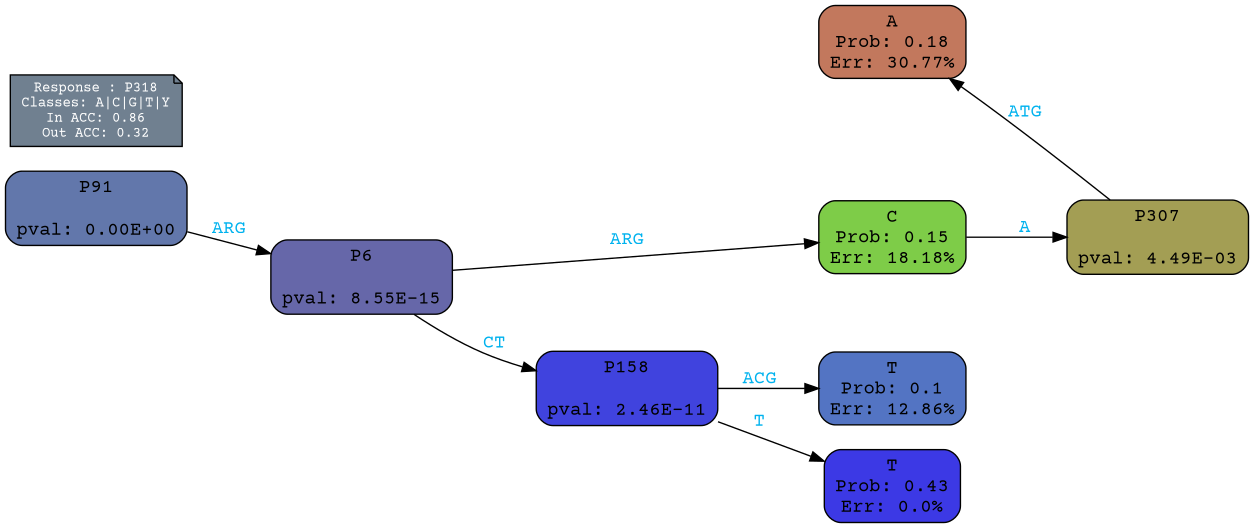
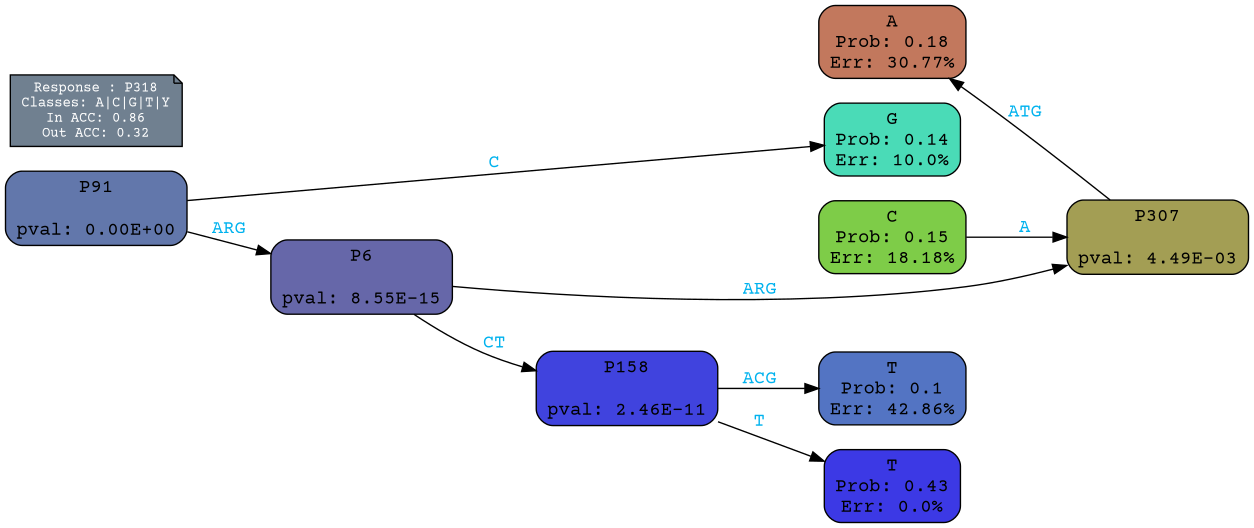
node "G Prob: 0.14 Err: 10.0%": added
edge "P6 pval: 8.55E-15" -> "C Prob: 0.15 Err: 18.18%": now "P6 pval: 8.55E-15" -> "P307 pval: 4.49E-03"
node "T Prob: 0.1 Err: 12.86%": label "T Prob: 0.1 Err: 12.86%" -> "T Prob: 0.1 Err: 42.86%"
